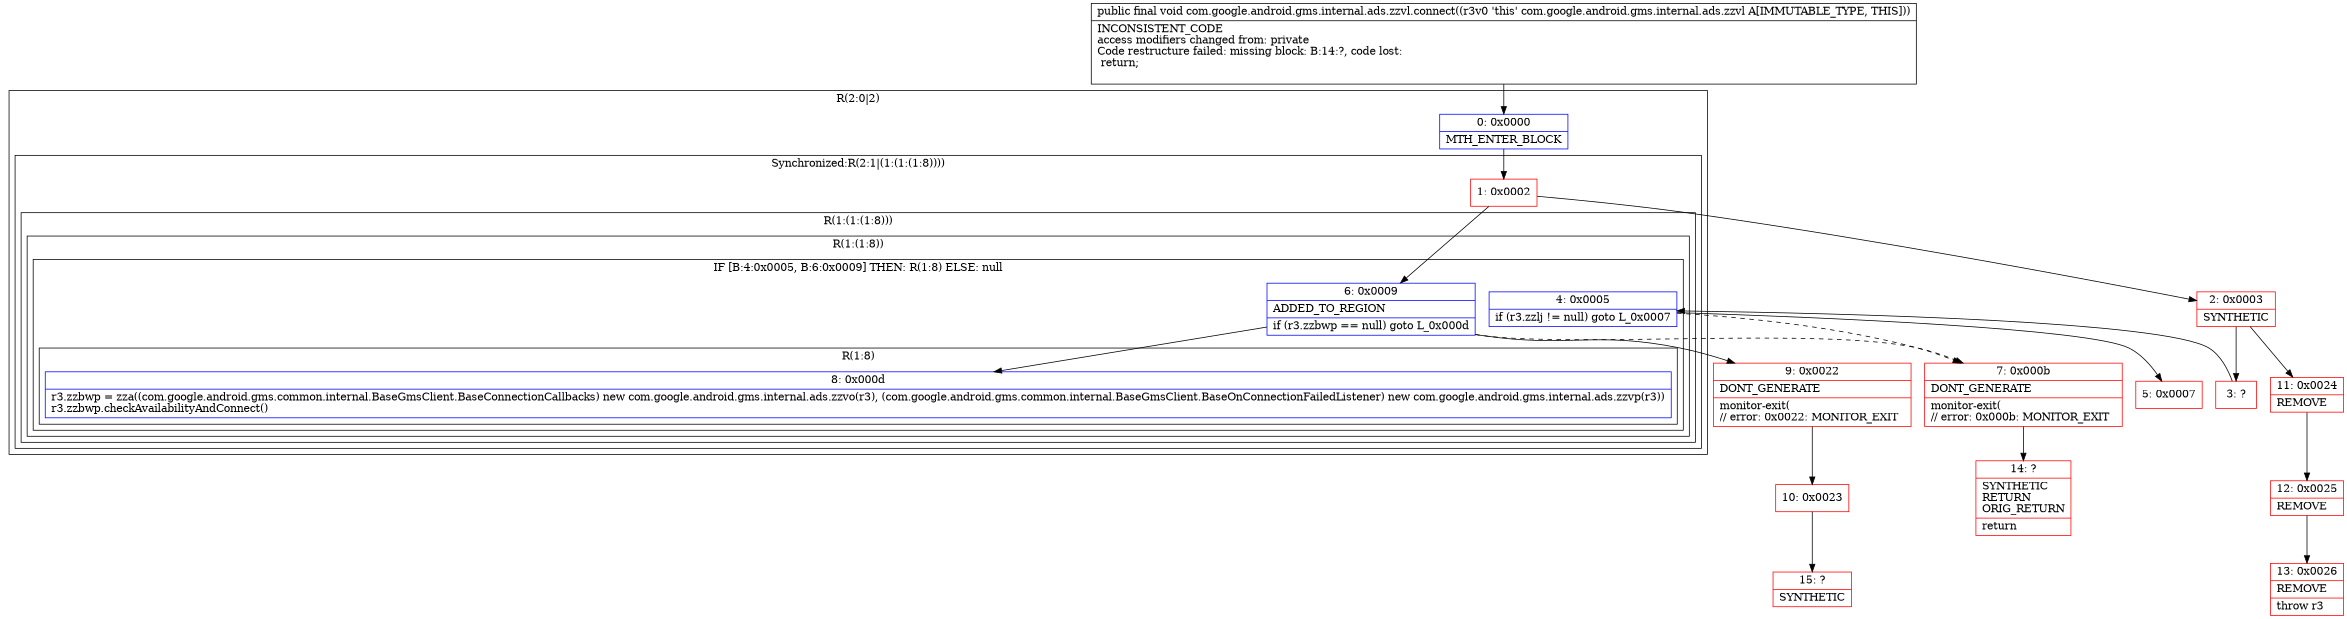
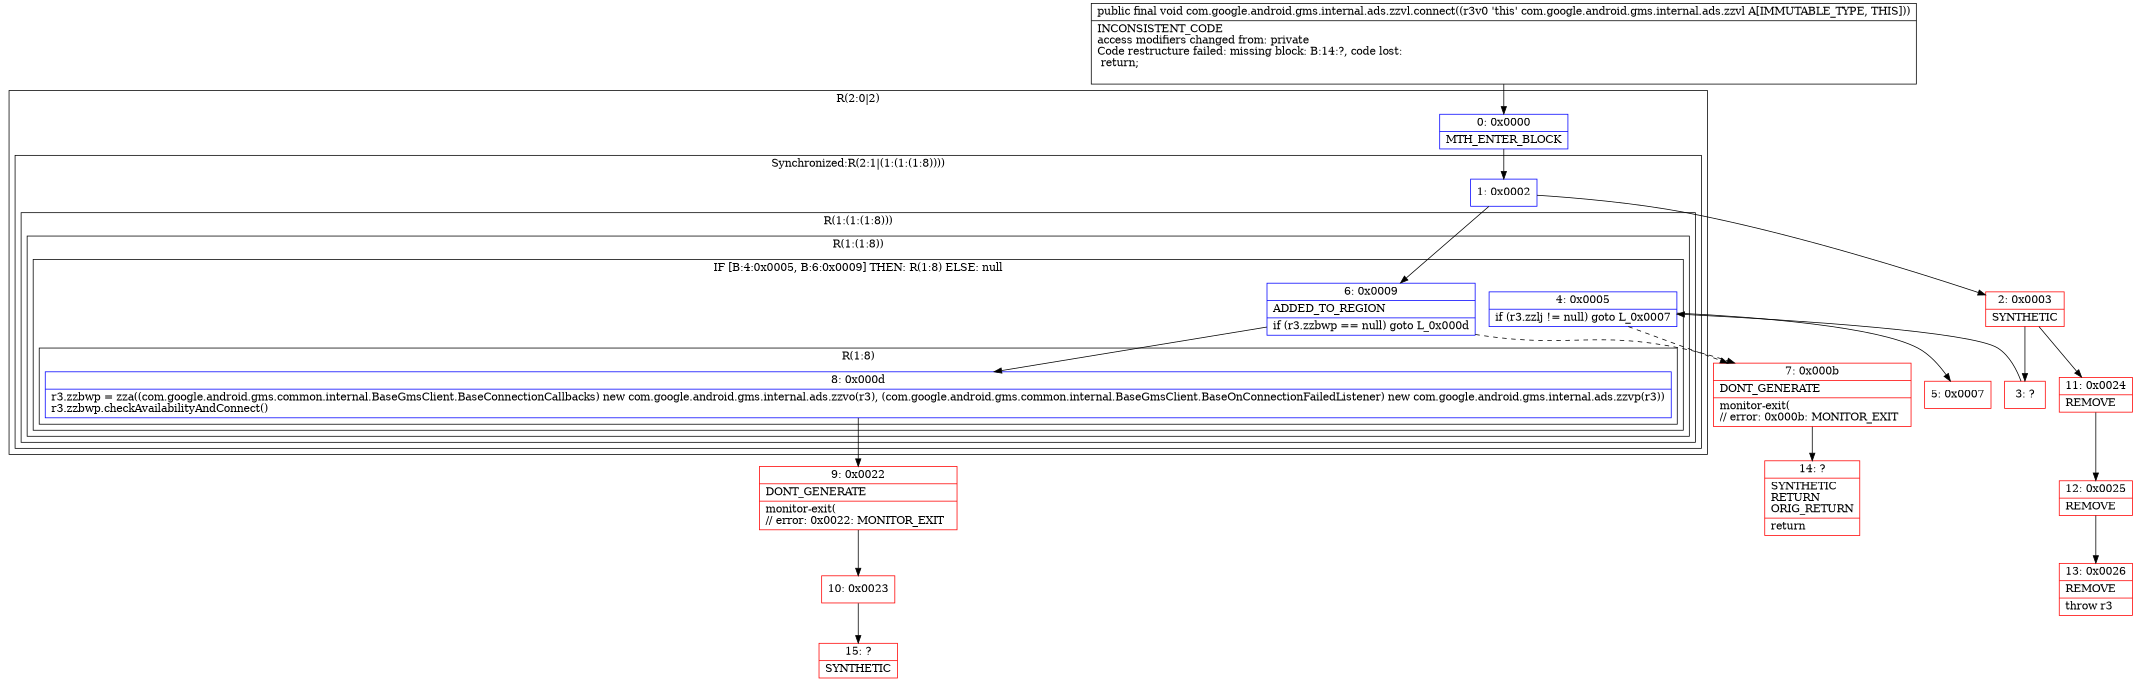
node "1: 0x0002": color red -> blue
edge "6: 0x0009" -> "9: 0x0022": now "8: 0x000d" -> "9: 0x0022"
